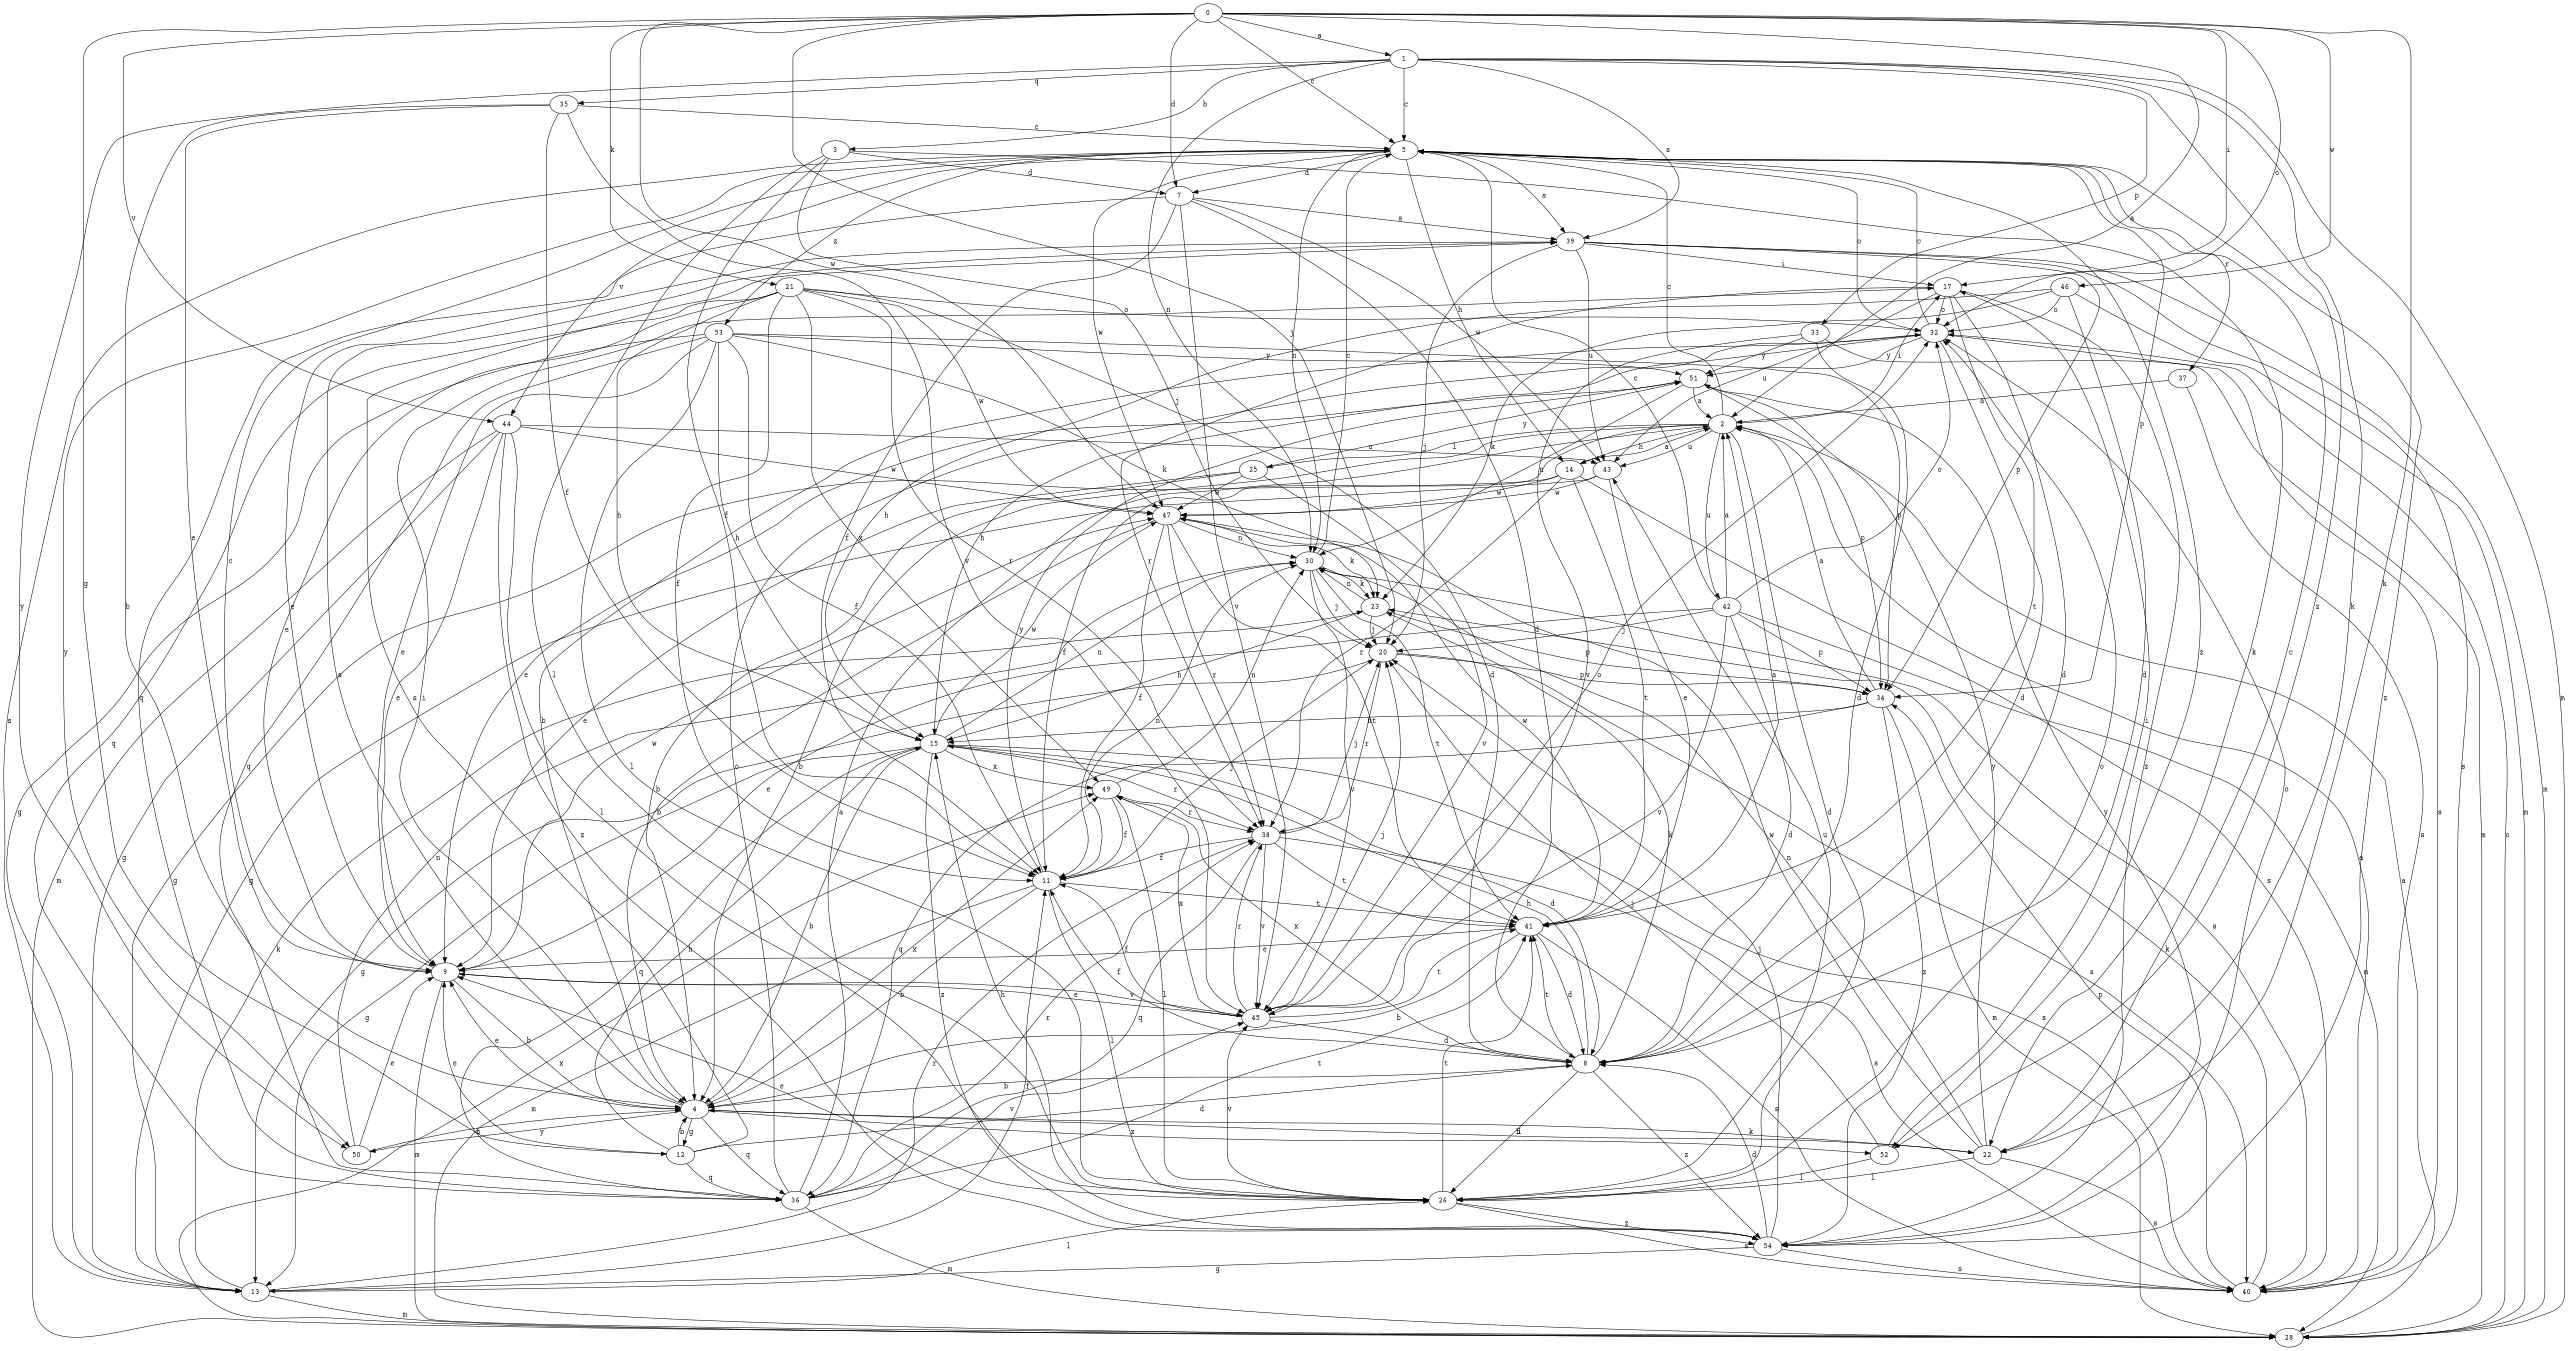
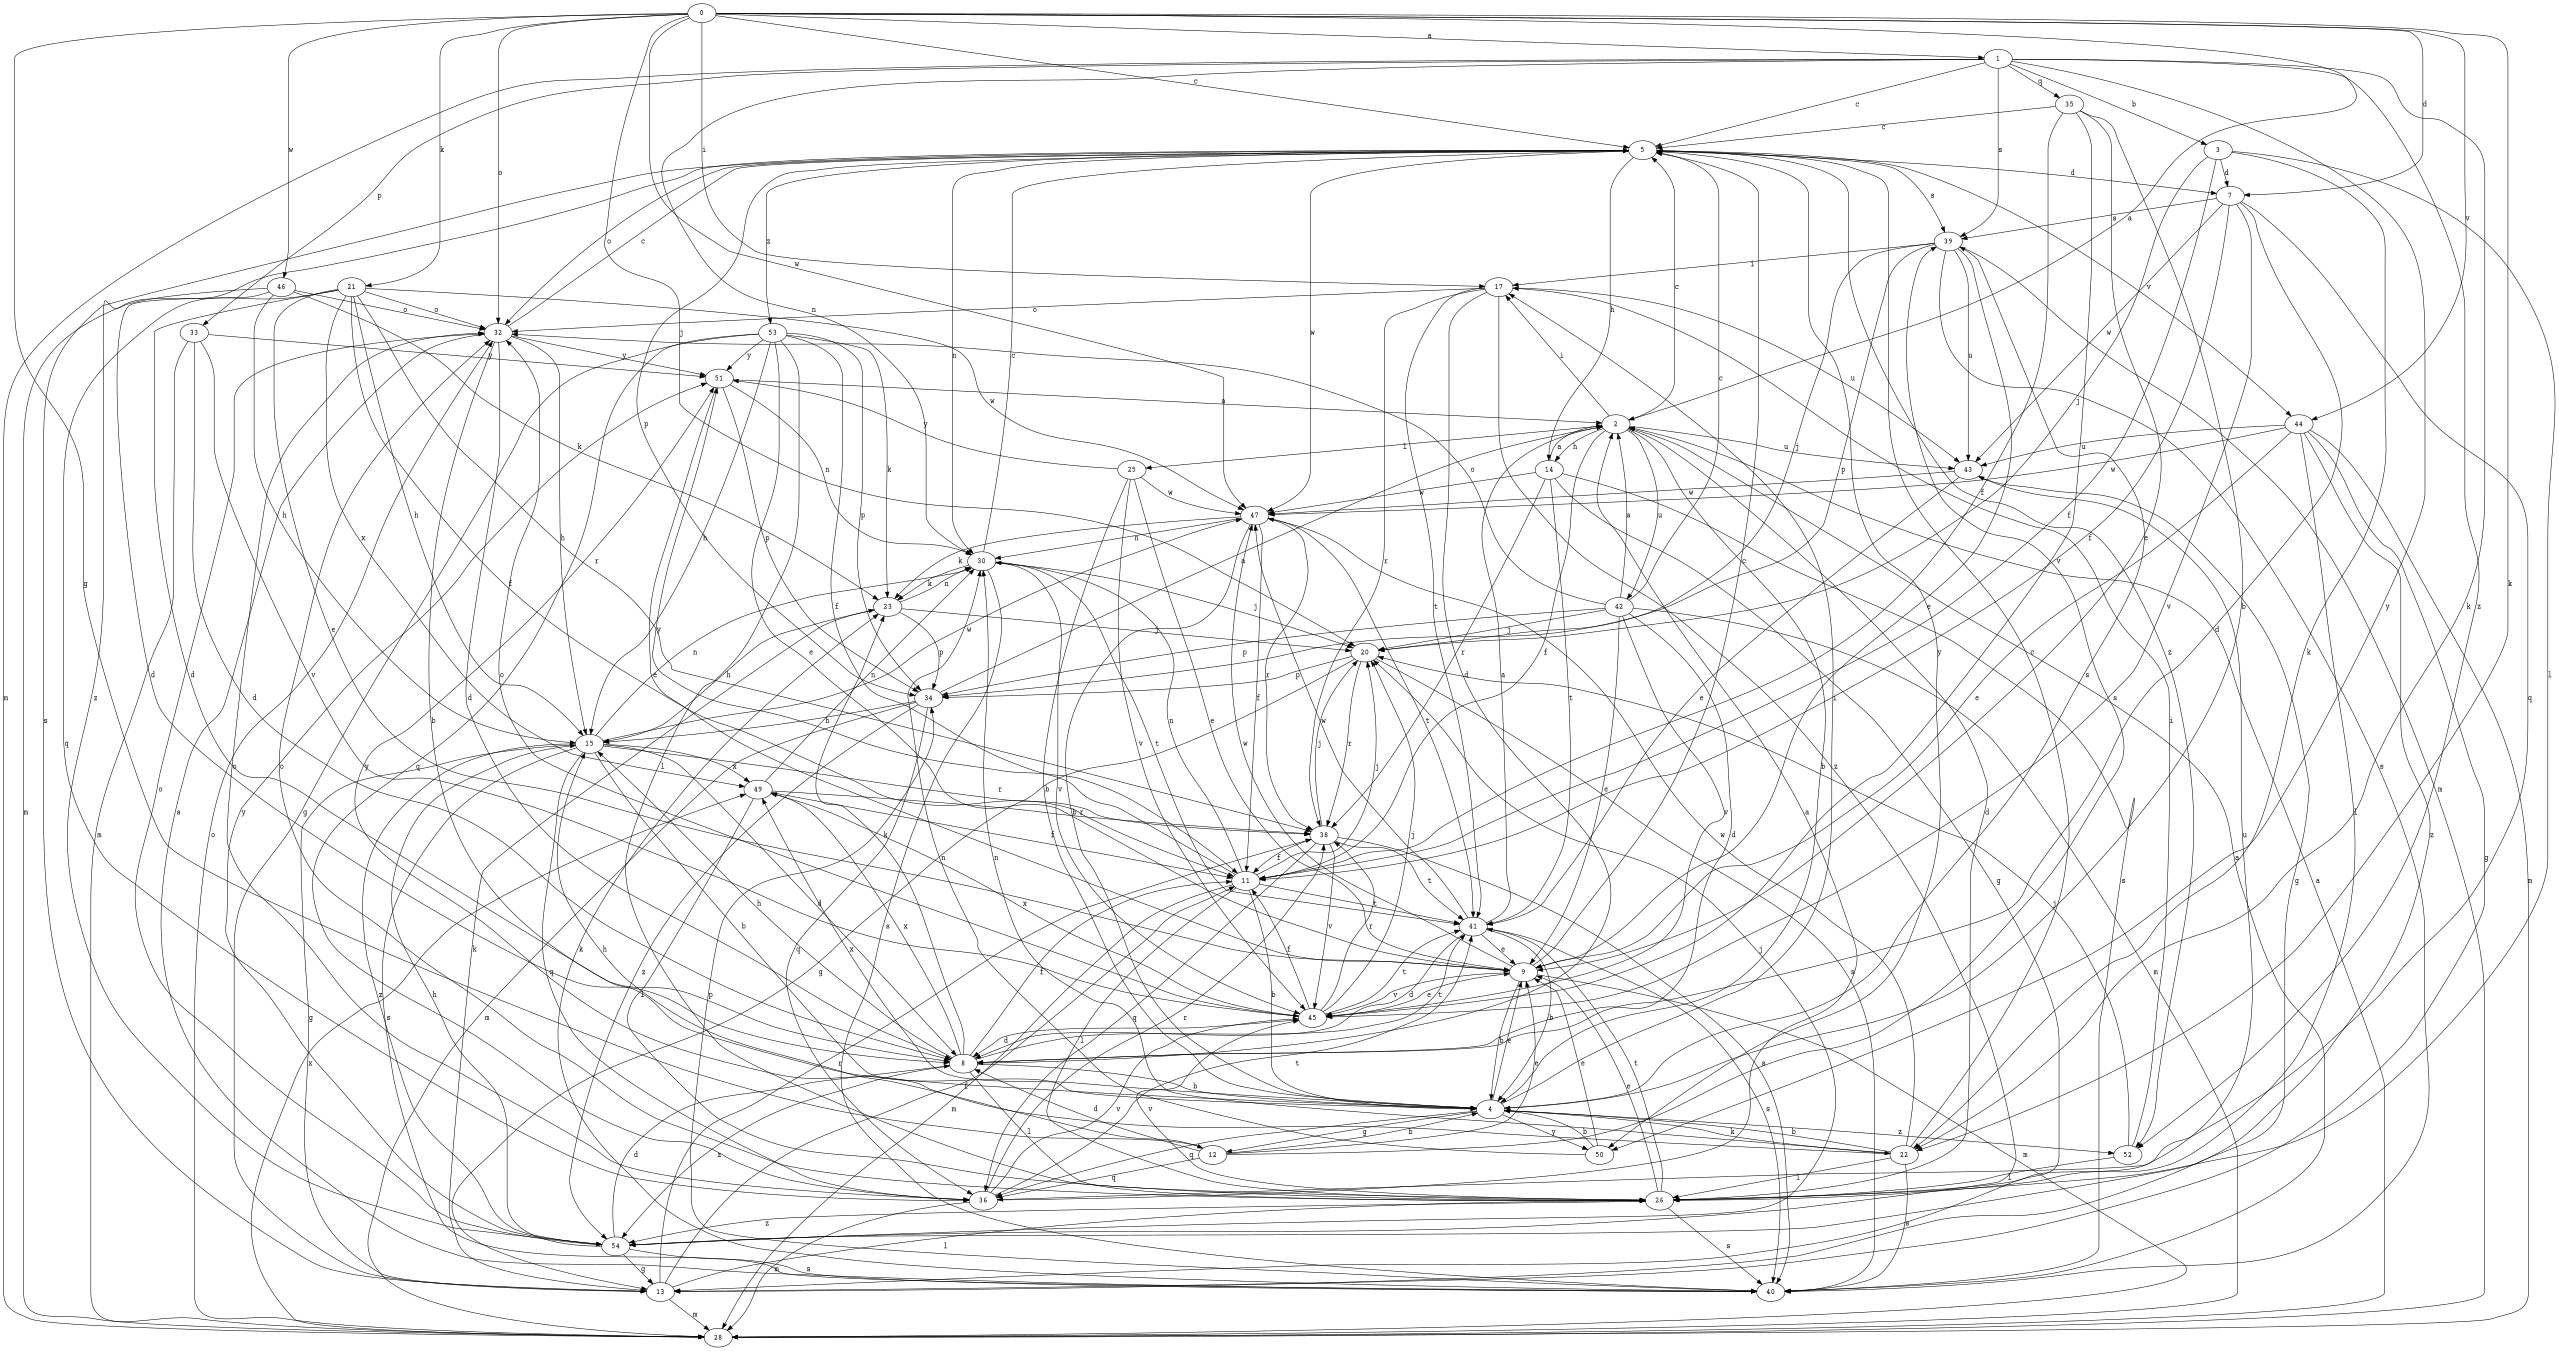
edge "9" -> "39": reversed
node "37": removed
